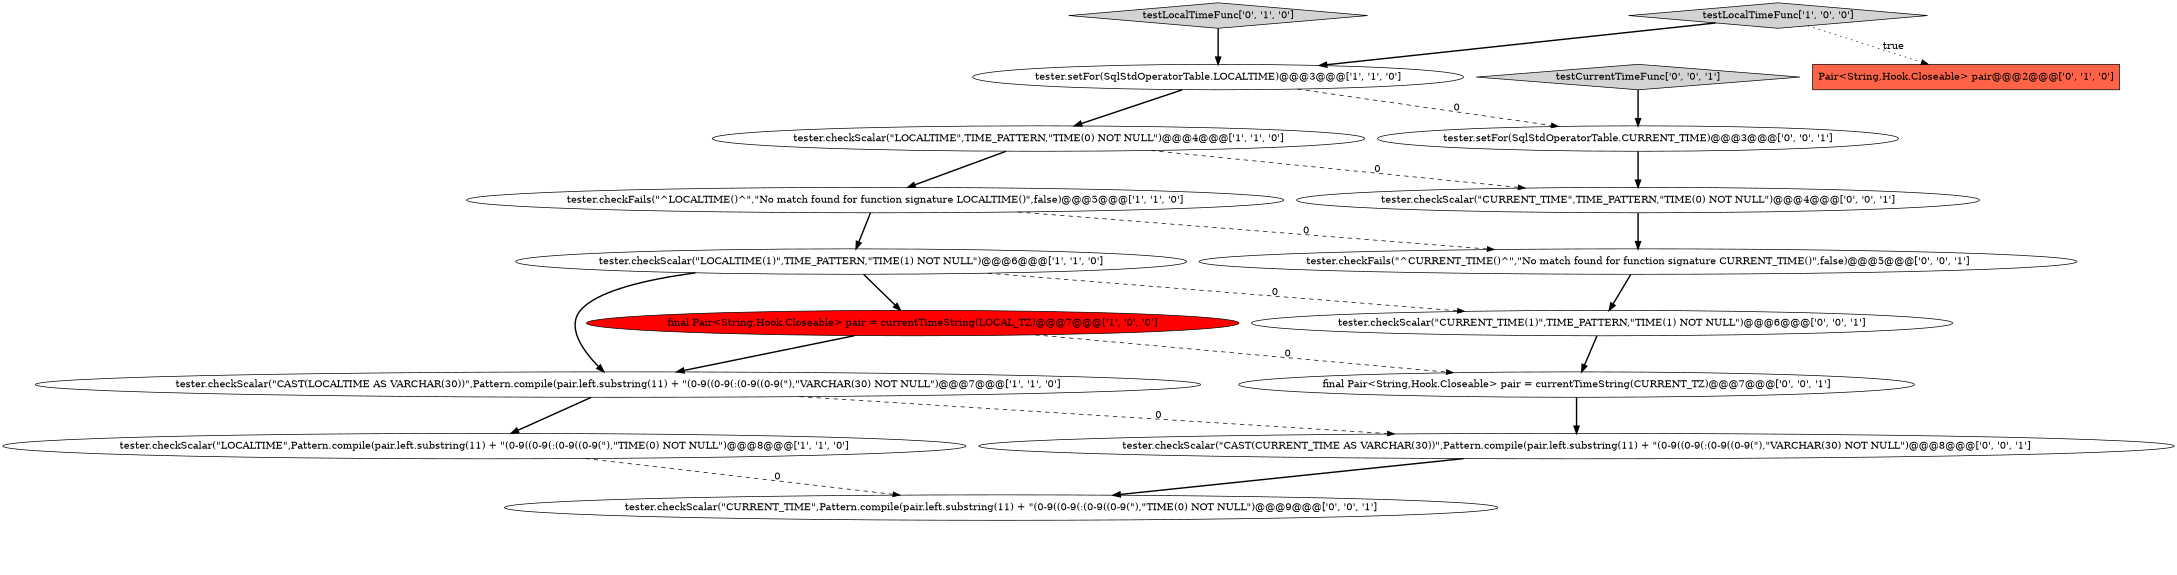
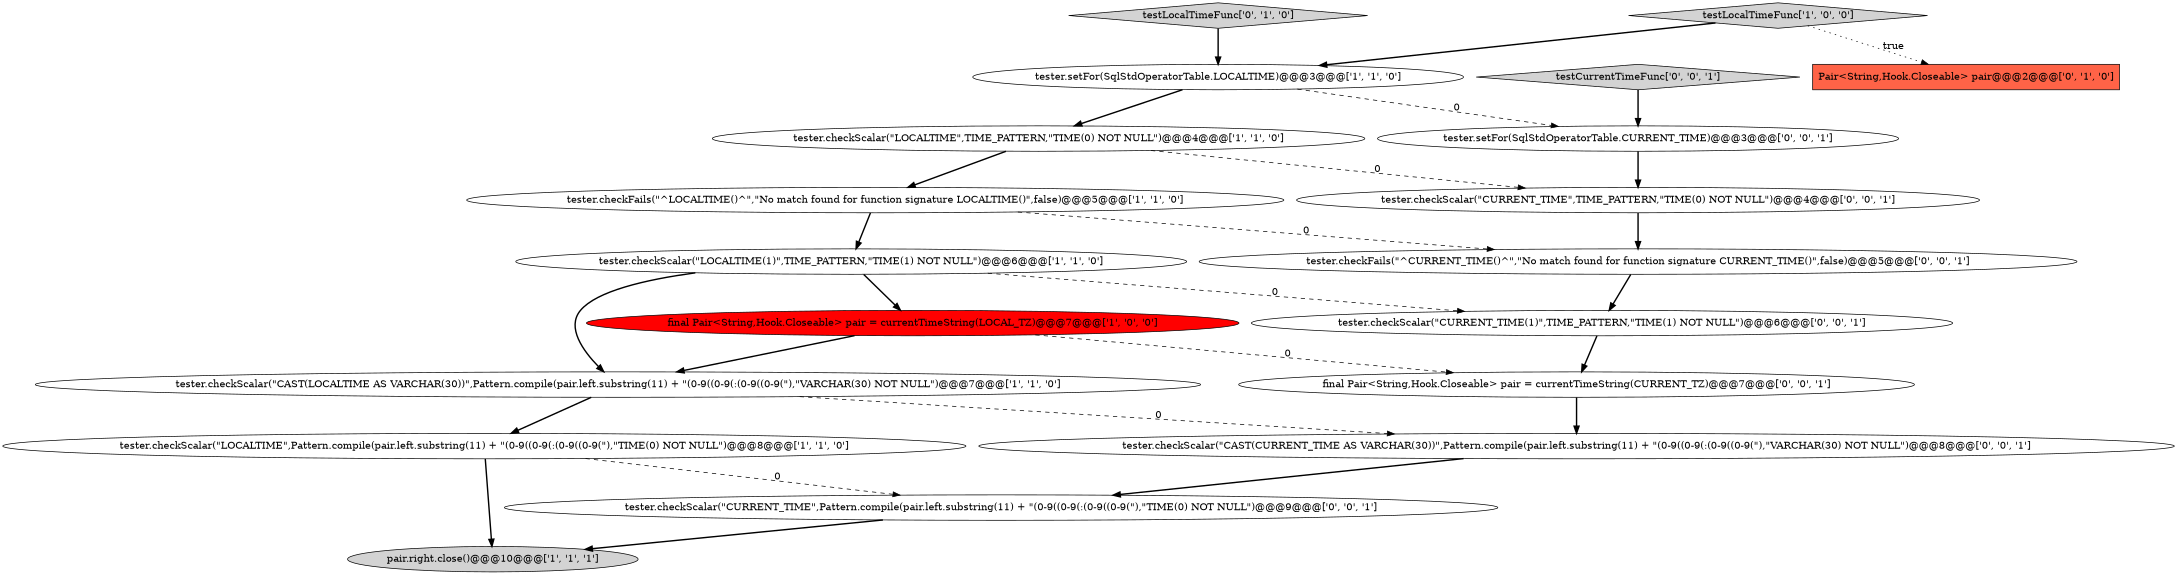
node "pair.right.close()@@@10@@@['1', '1', '1']": added
